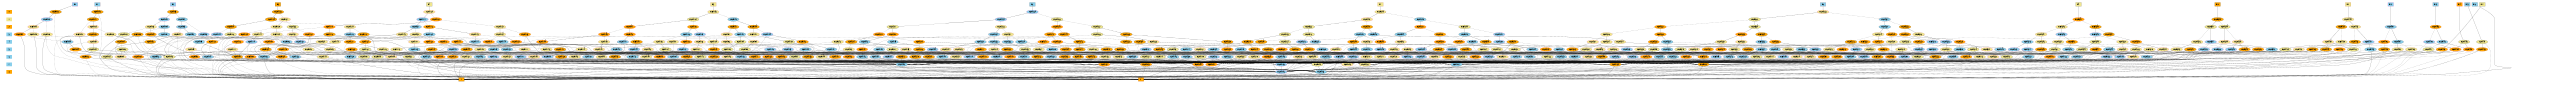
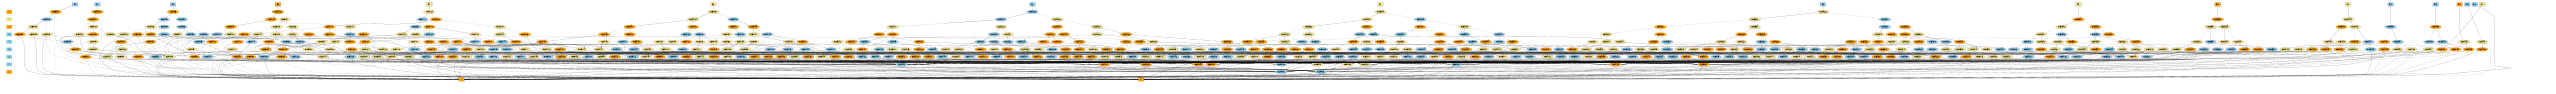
node "0x8ed32e": fillcolor skyblue -> khaki
